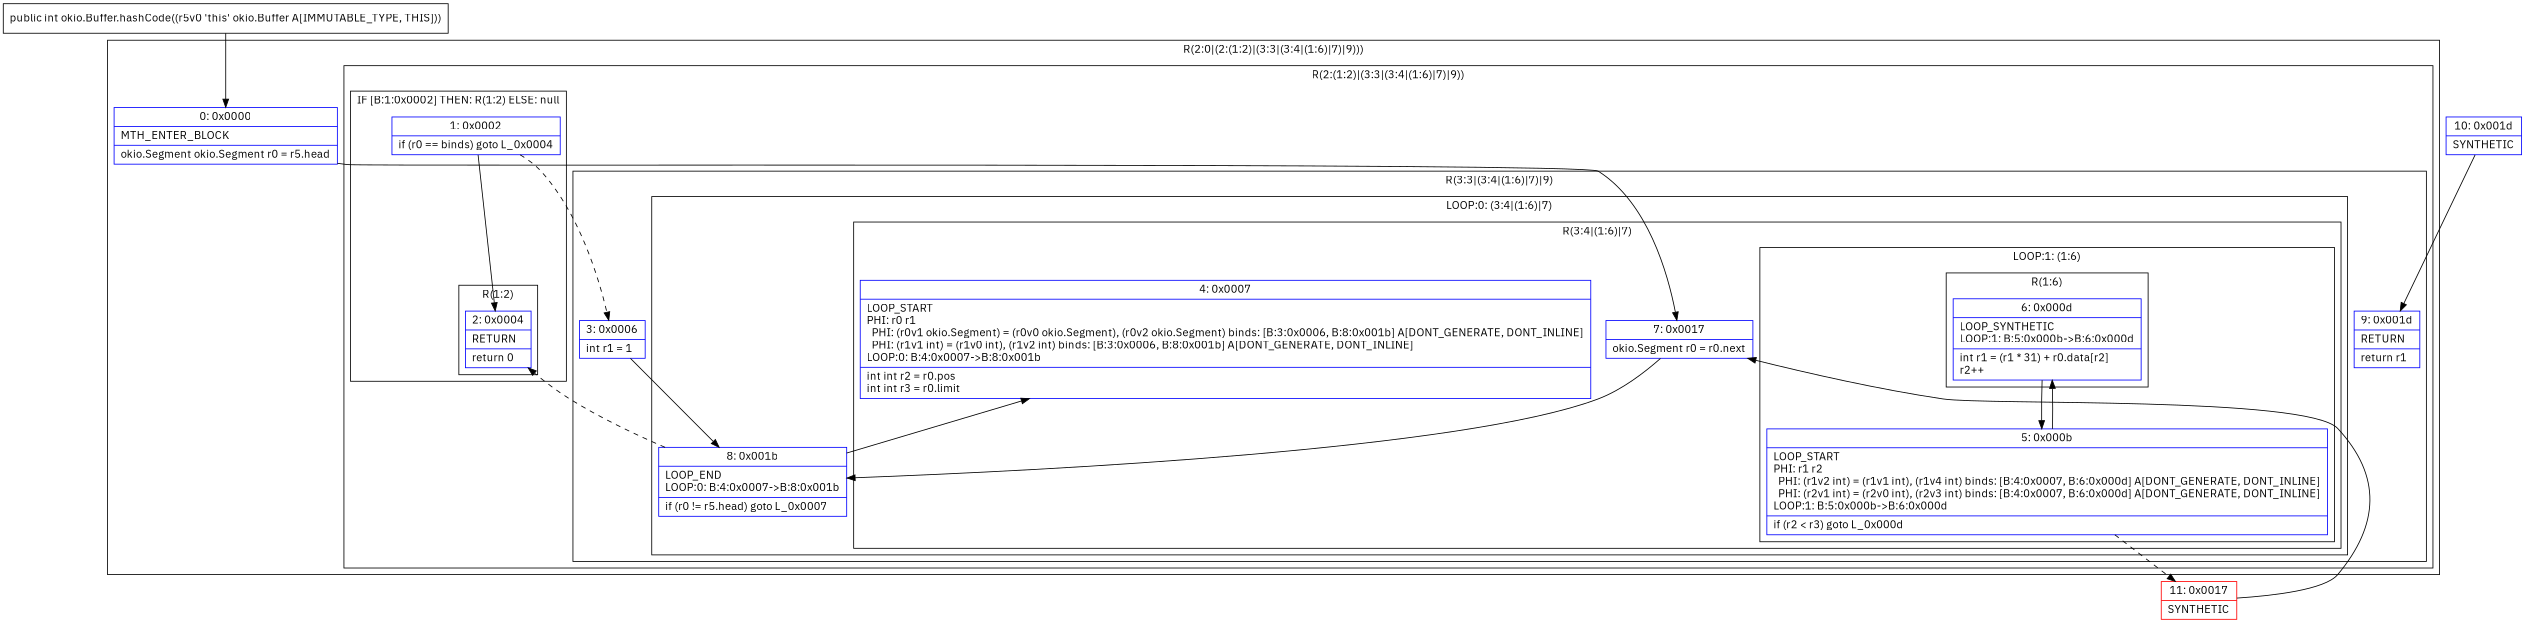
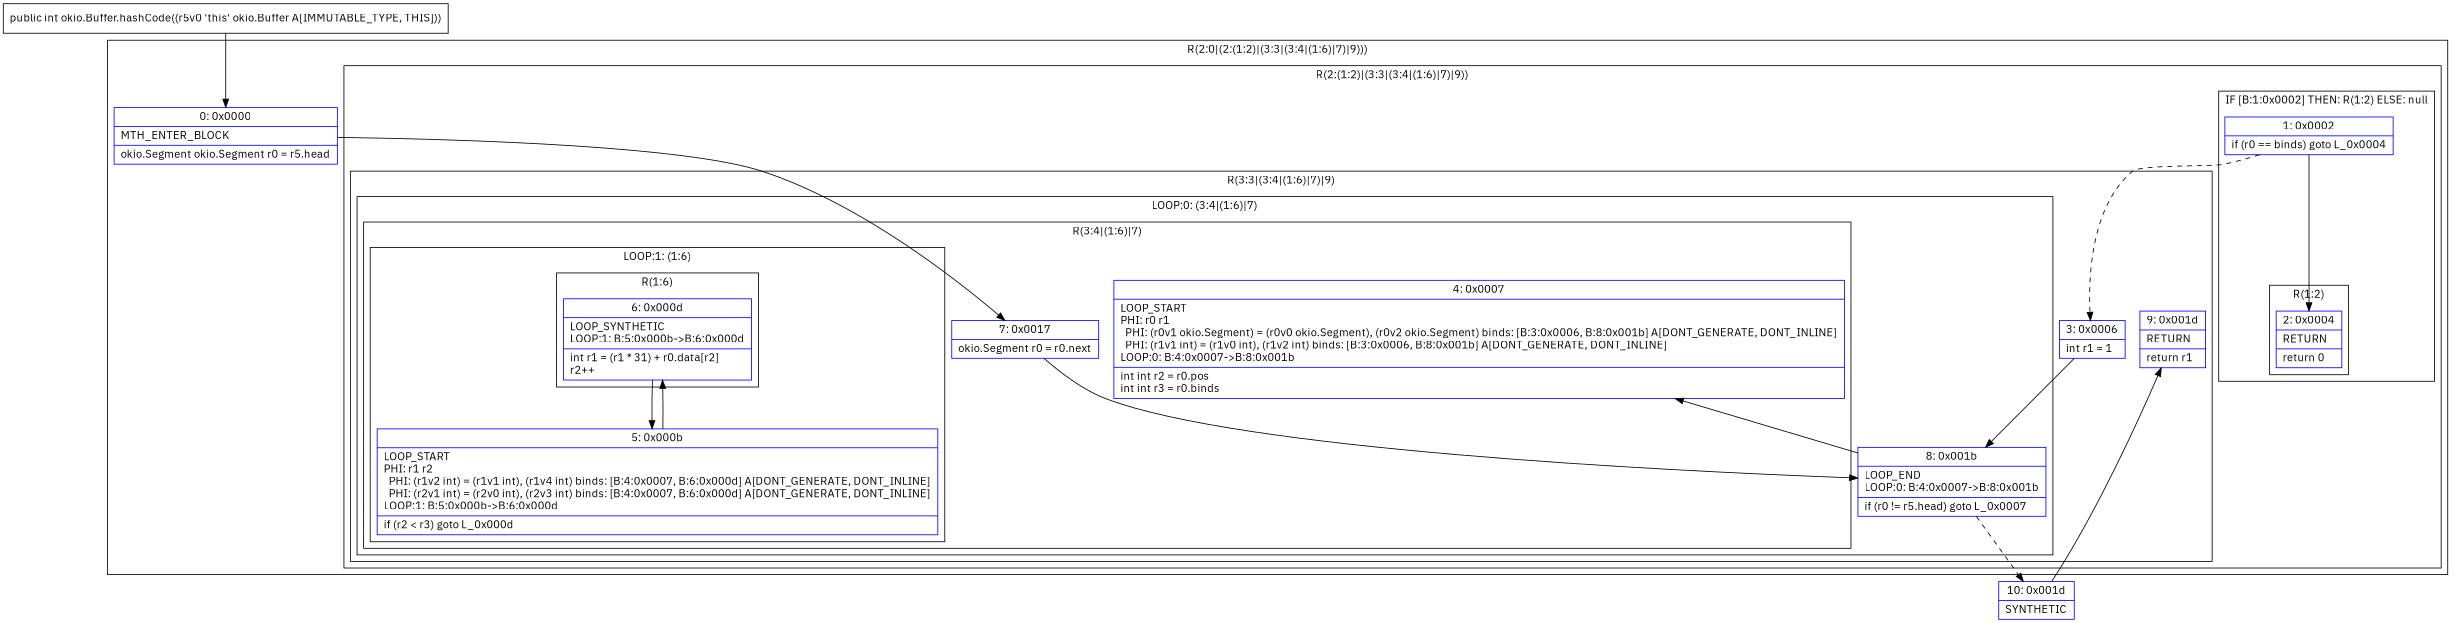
node "4: 0x0007": text "int int r3 = r0.limit" -> "int int r3 = r0.binds"
edge "8: 0x001b" -> "2: 0x0004": now "8: 0x001b" -> "10: 0x001d"
node "11: 0x0017": removed
